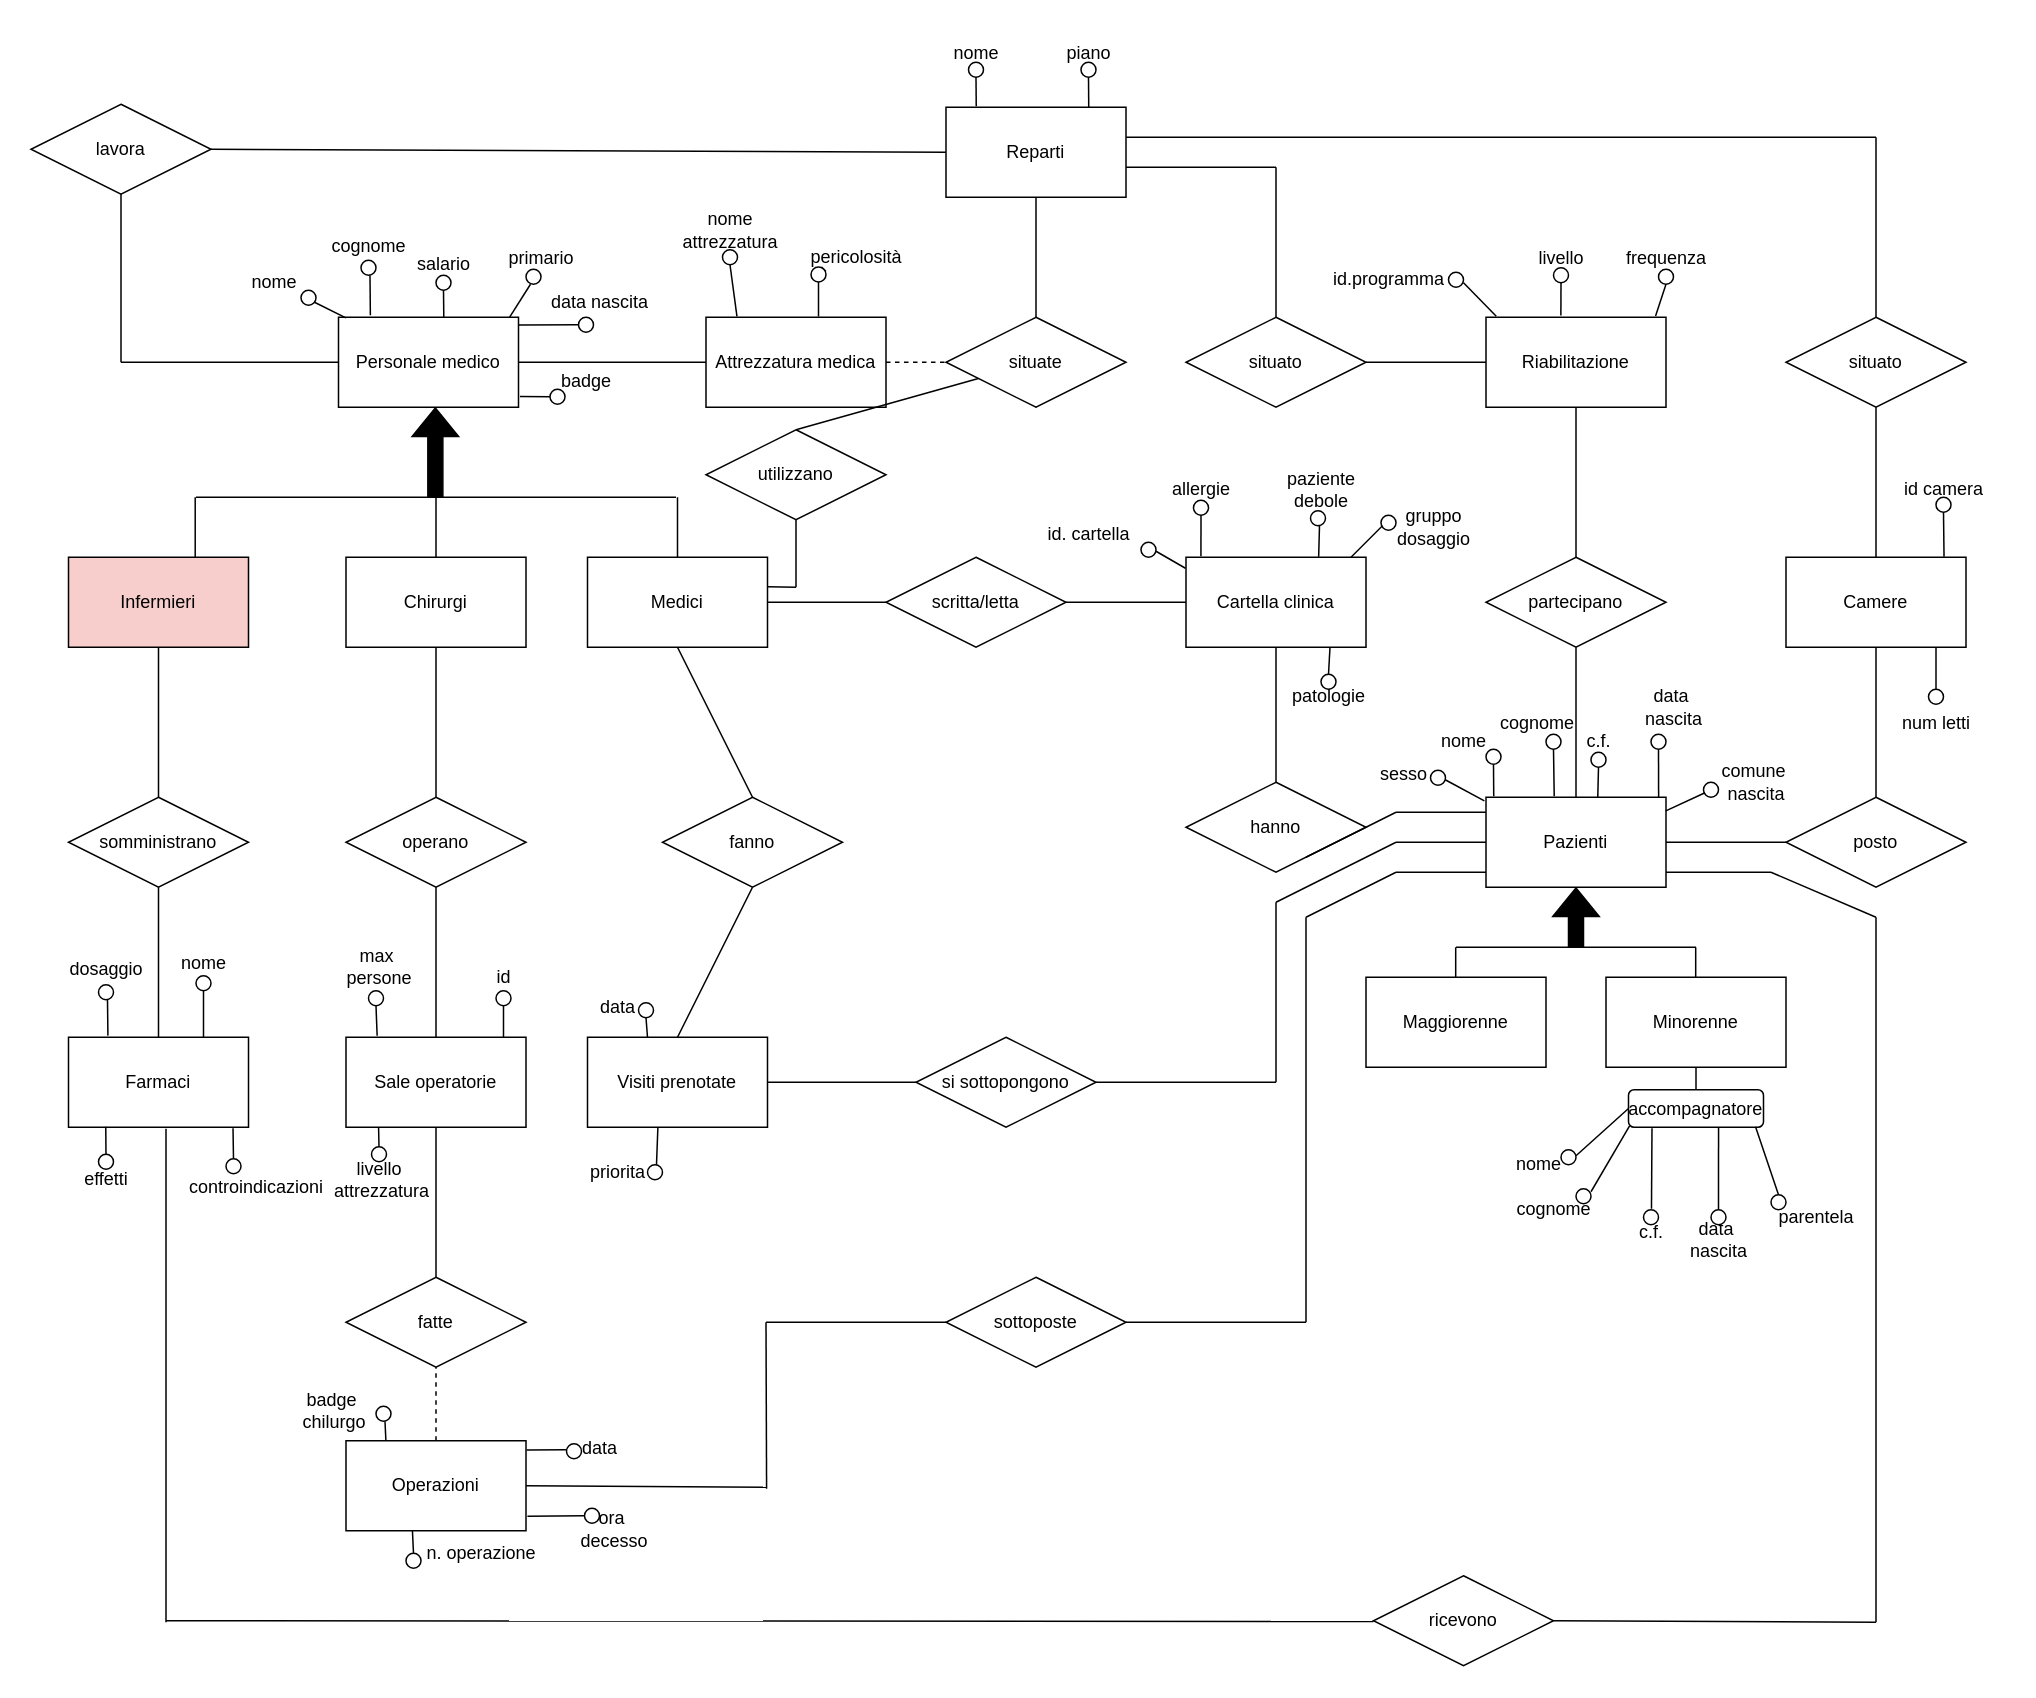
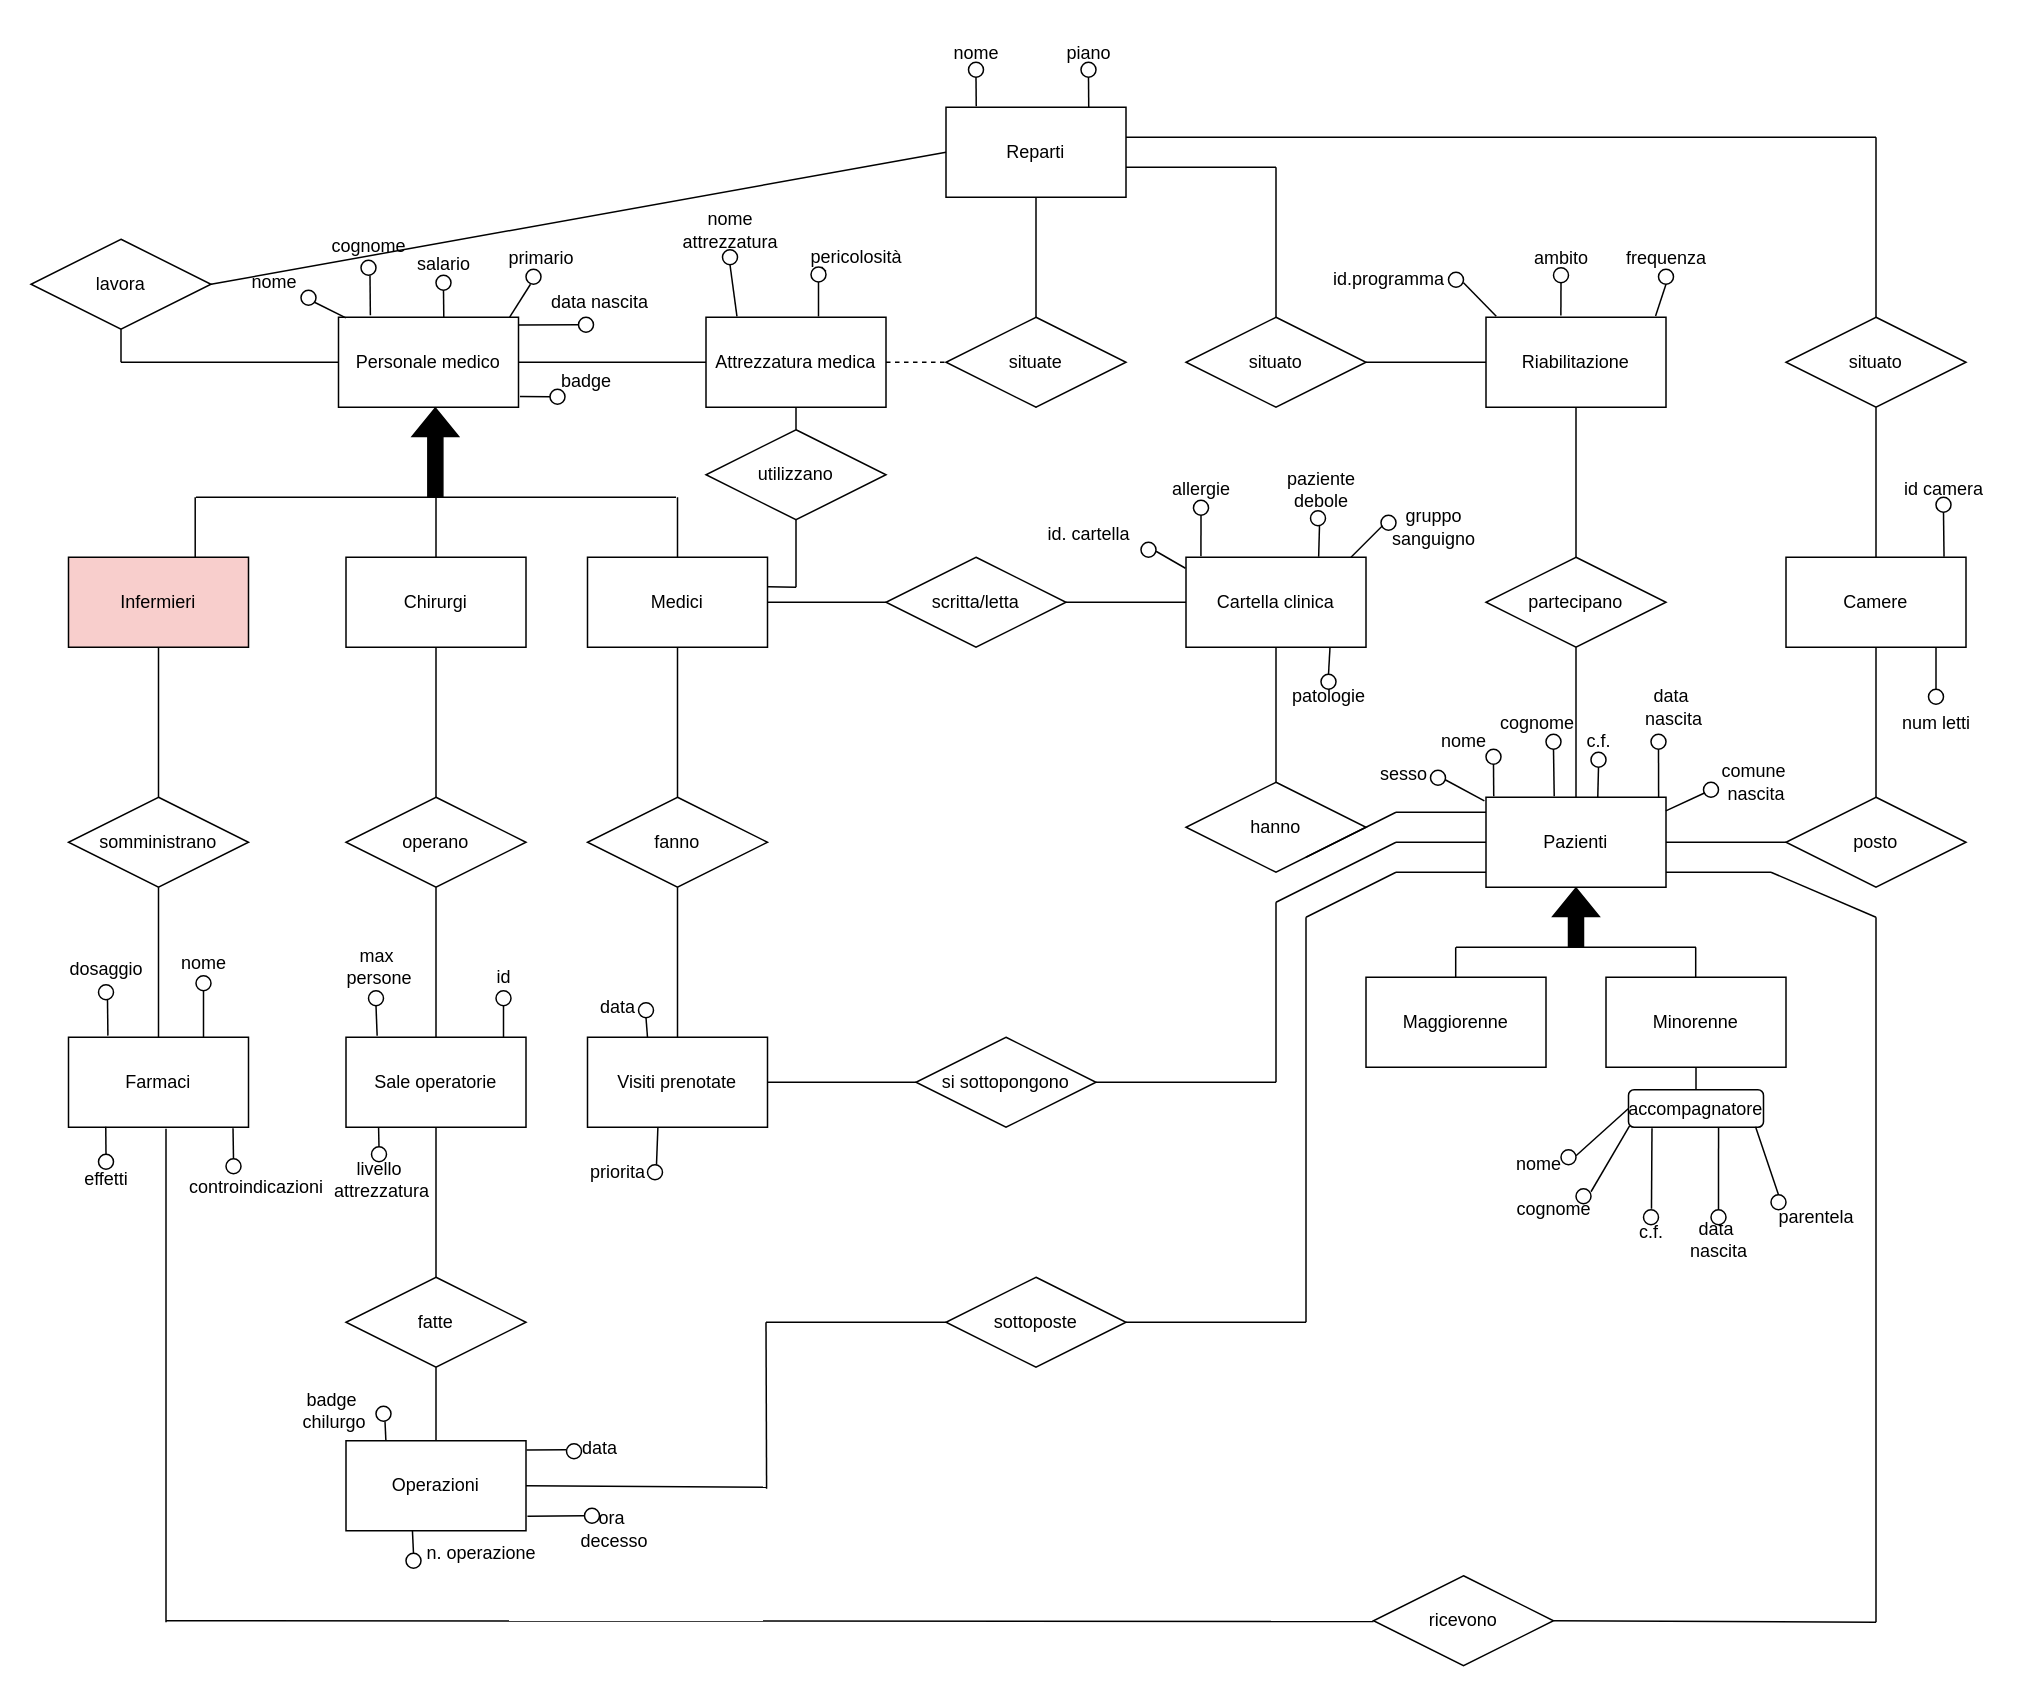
node "lavora": moved (121, 149) -> (121, 284)
node "livello": label "livello" -> "ambito"
edge "situate" -- "utilizzano": now "Attrezzatura medica" -- "utilizzano"
node "gruppo dosaggio": label "gruppo dosaggio" -> "gruppo sanguigno"
node "fanno": moved (752, 842) -> (677, 842)
edge "fatte" -- "Operazioni": style dashed -> solid
